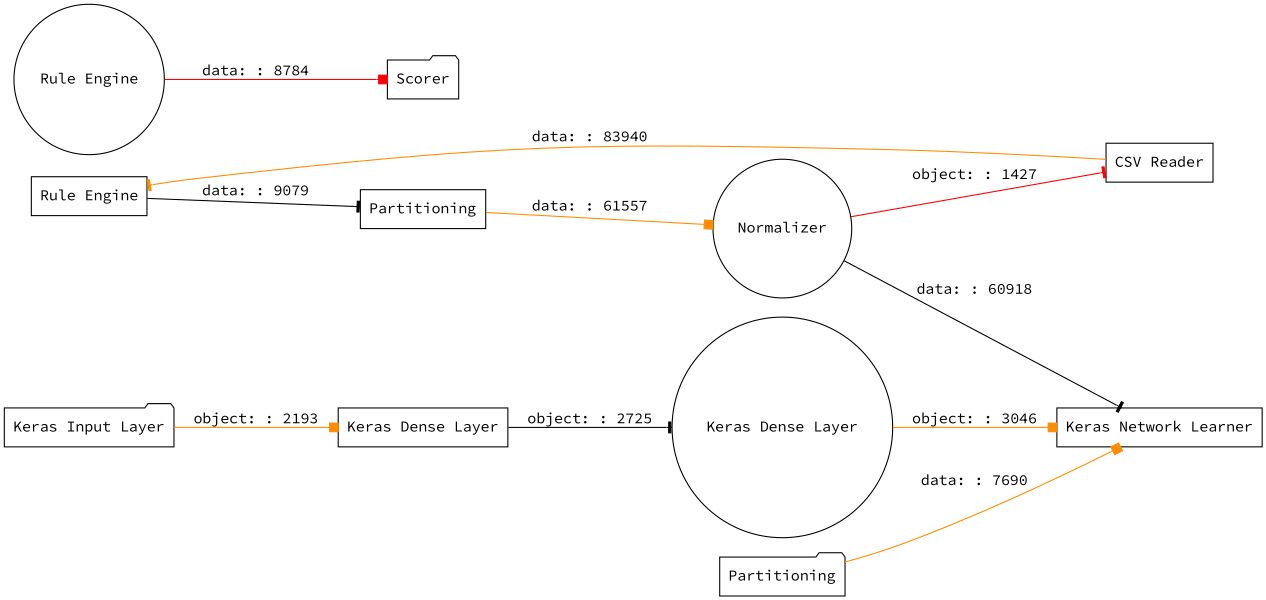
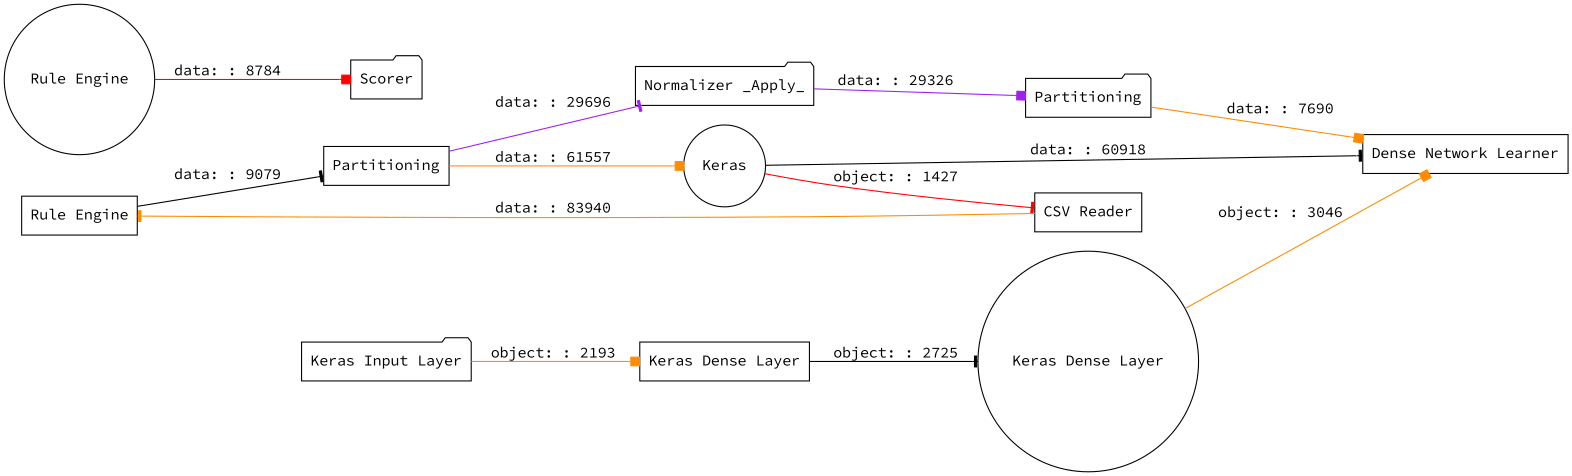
node "Normalizer _Apply_": added
node "Normalizer": label "Normalizer" -> "Keras"
node "Keras Network Learner": label "Keras Network Learner" -> "Dense Network Learner"
